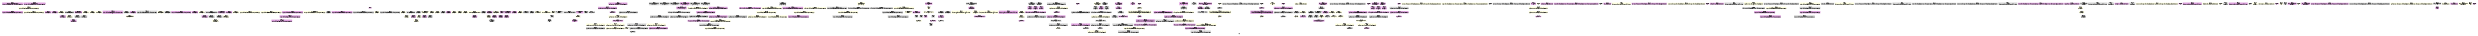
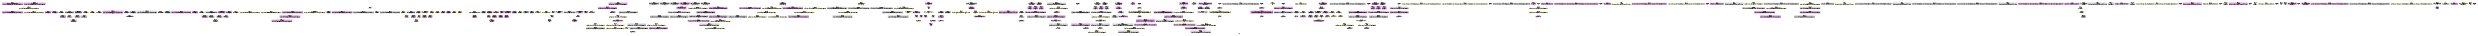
node "NodeID: 125": removed
